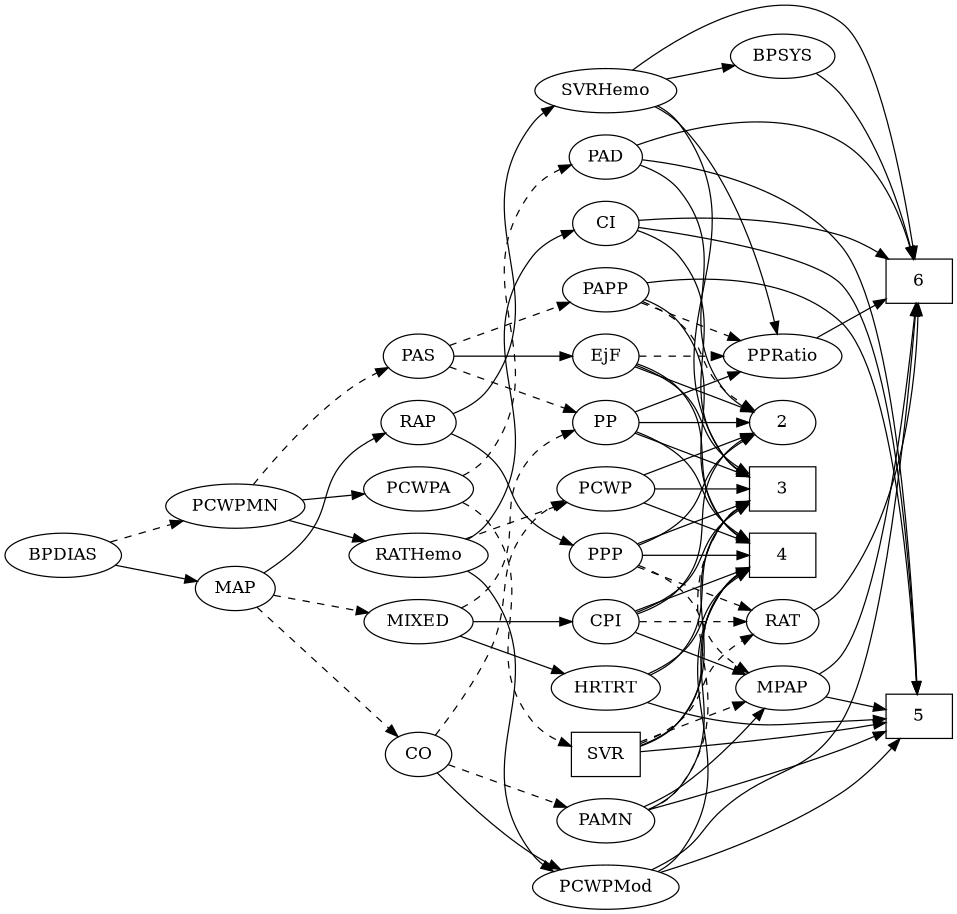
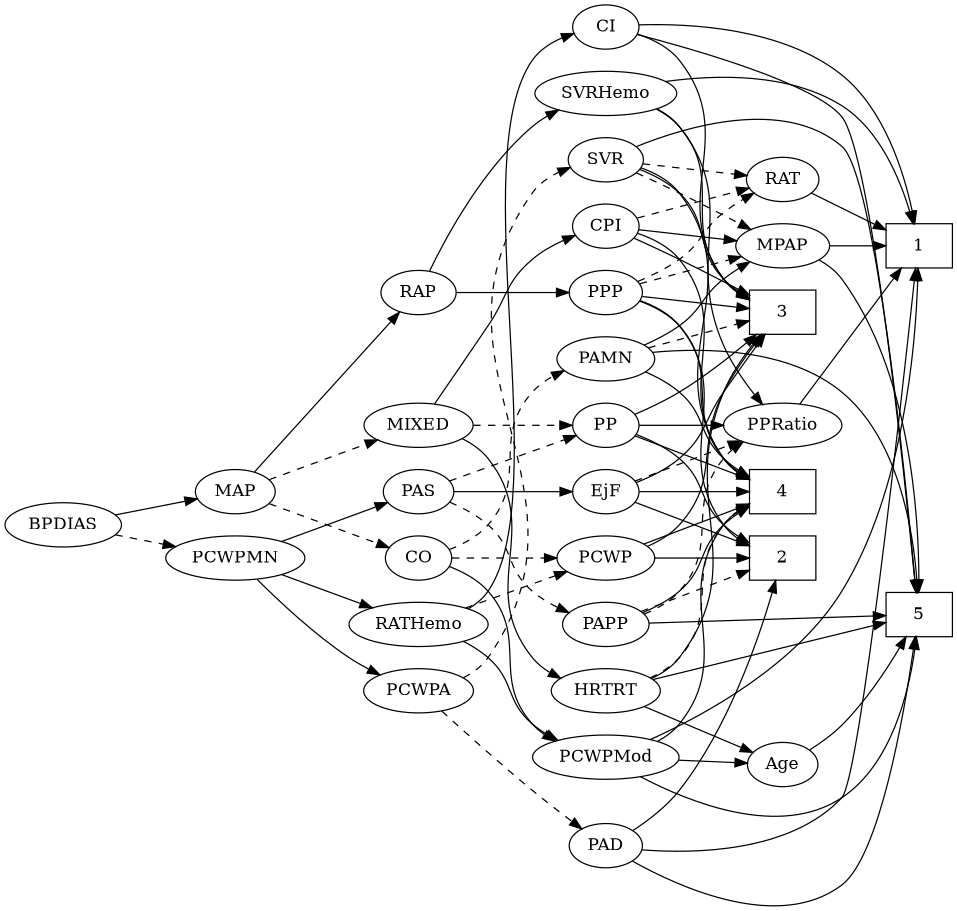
node "BPSYS": removed
node "6": label "6" -> "1"
edge "PCWPMN" -> "PAS": style dashed -> solid
node "2": shape ellipse -> box
edge "CPI" -> "2": removed
edge "HRTRT" -> "4": style solid -> dashed
node "SVR": shape box -> ellipse
node "Age": added
